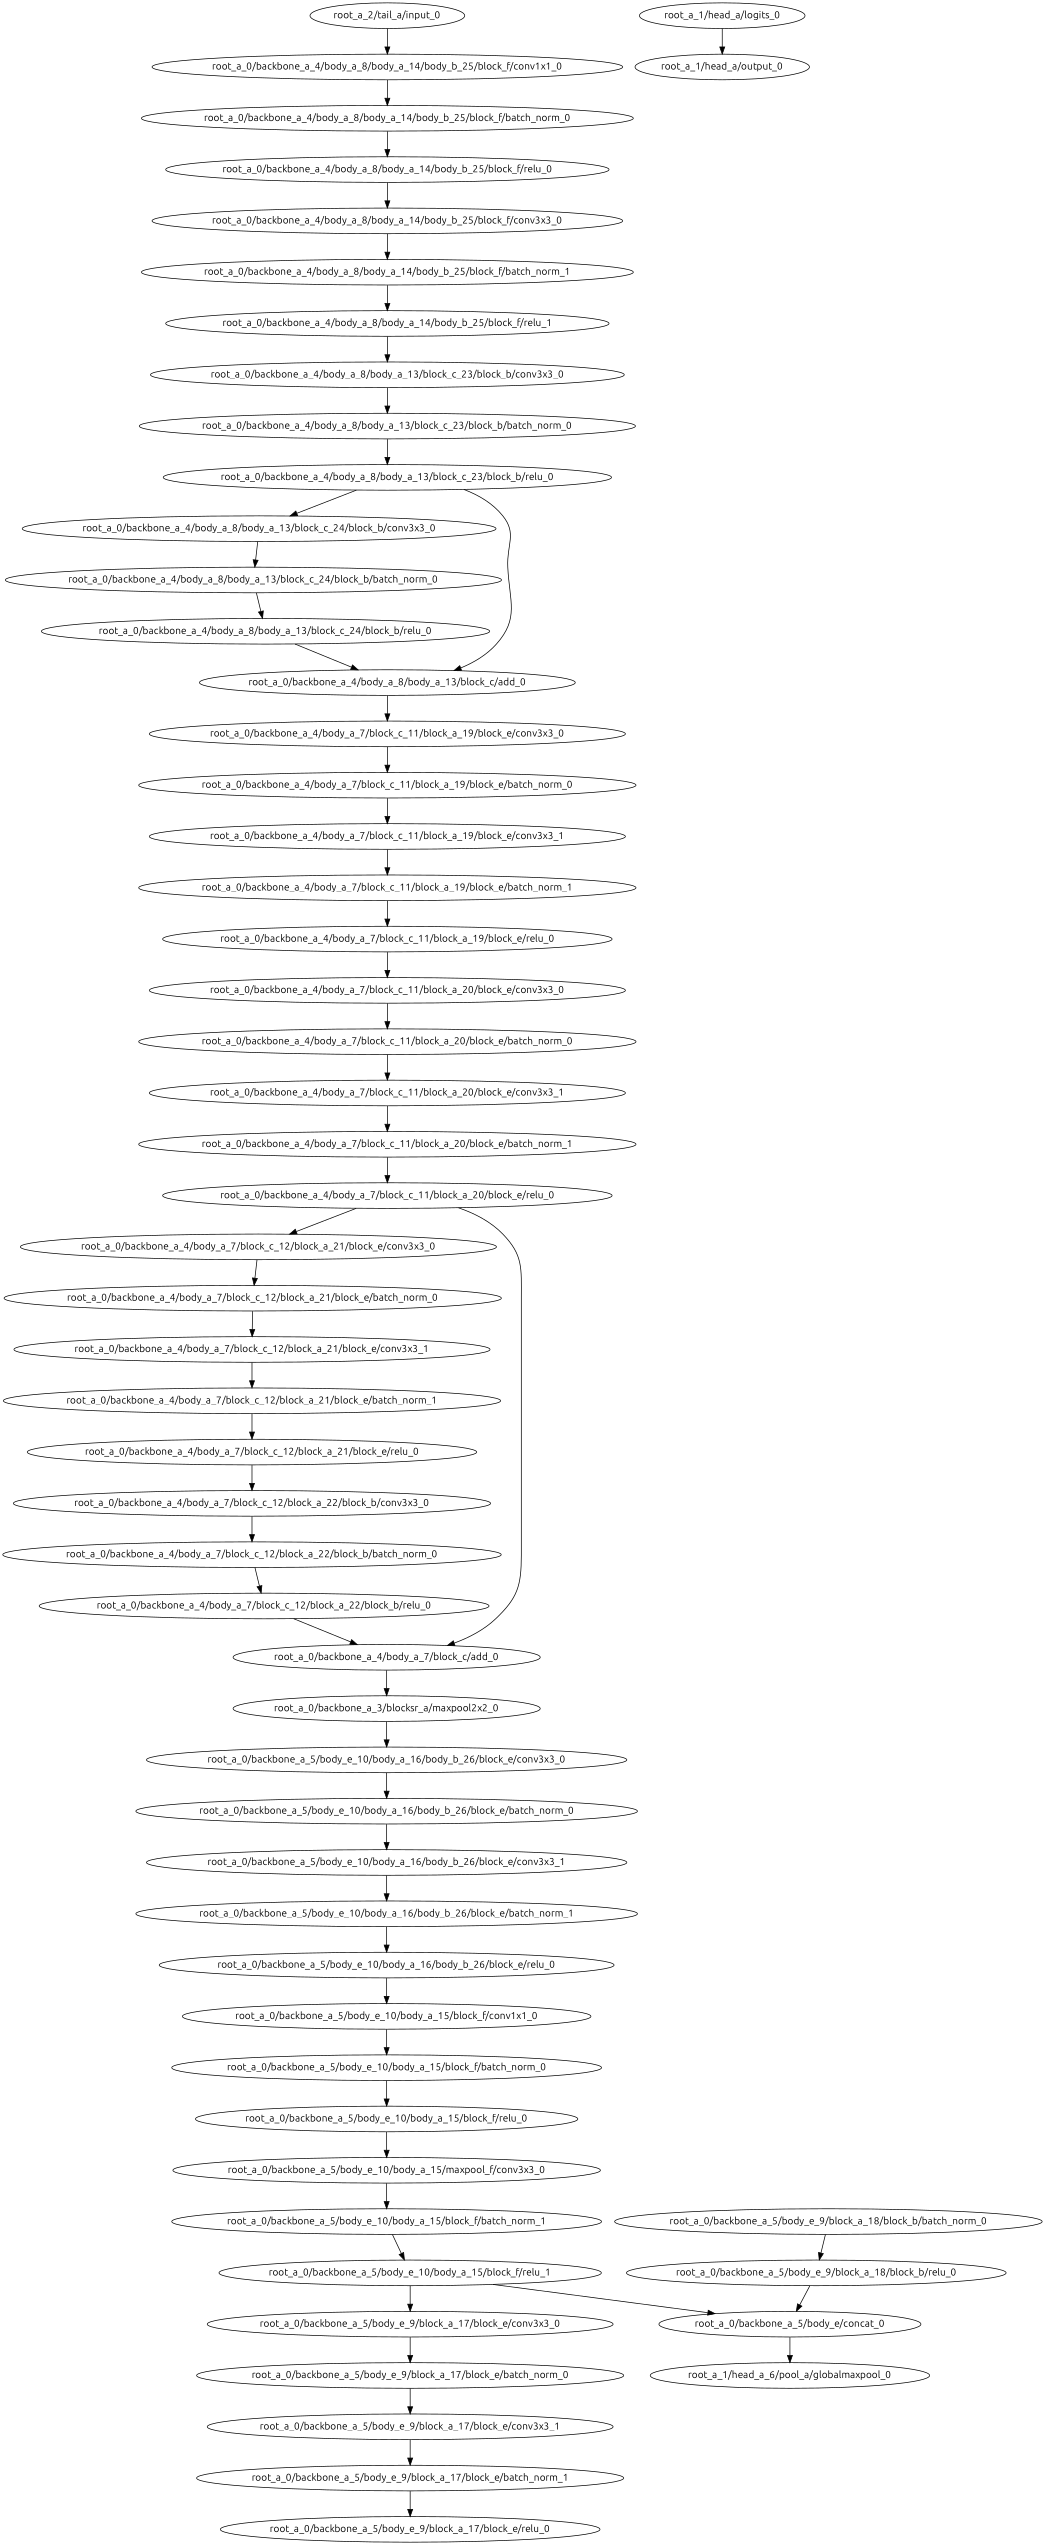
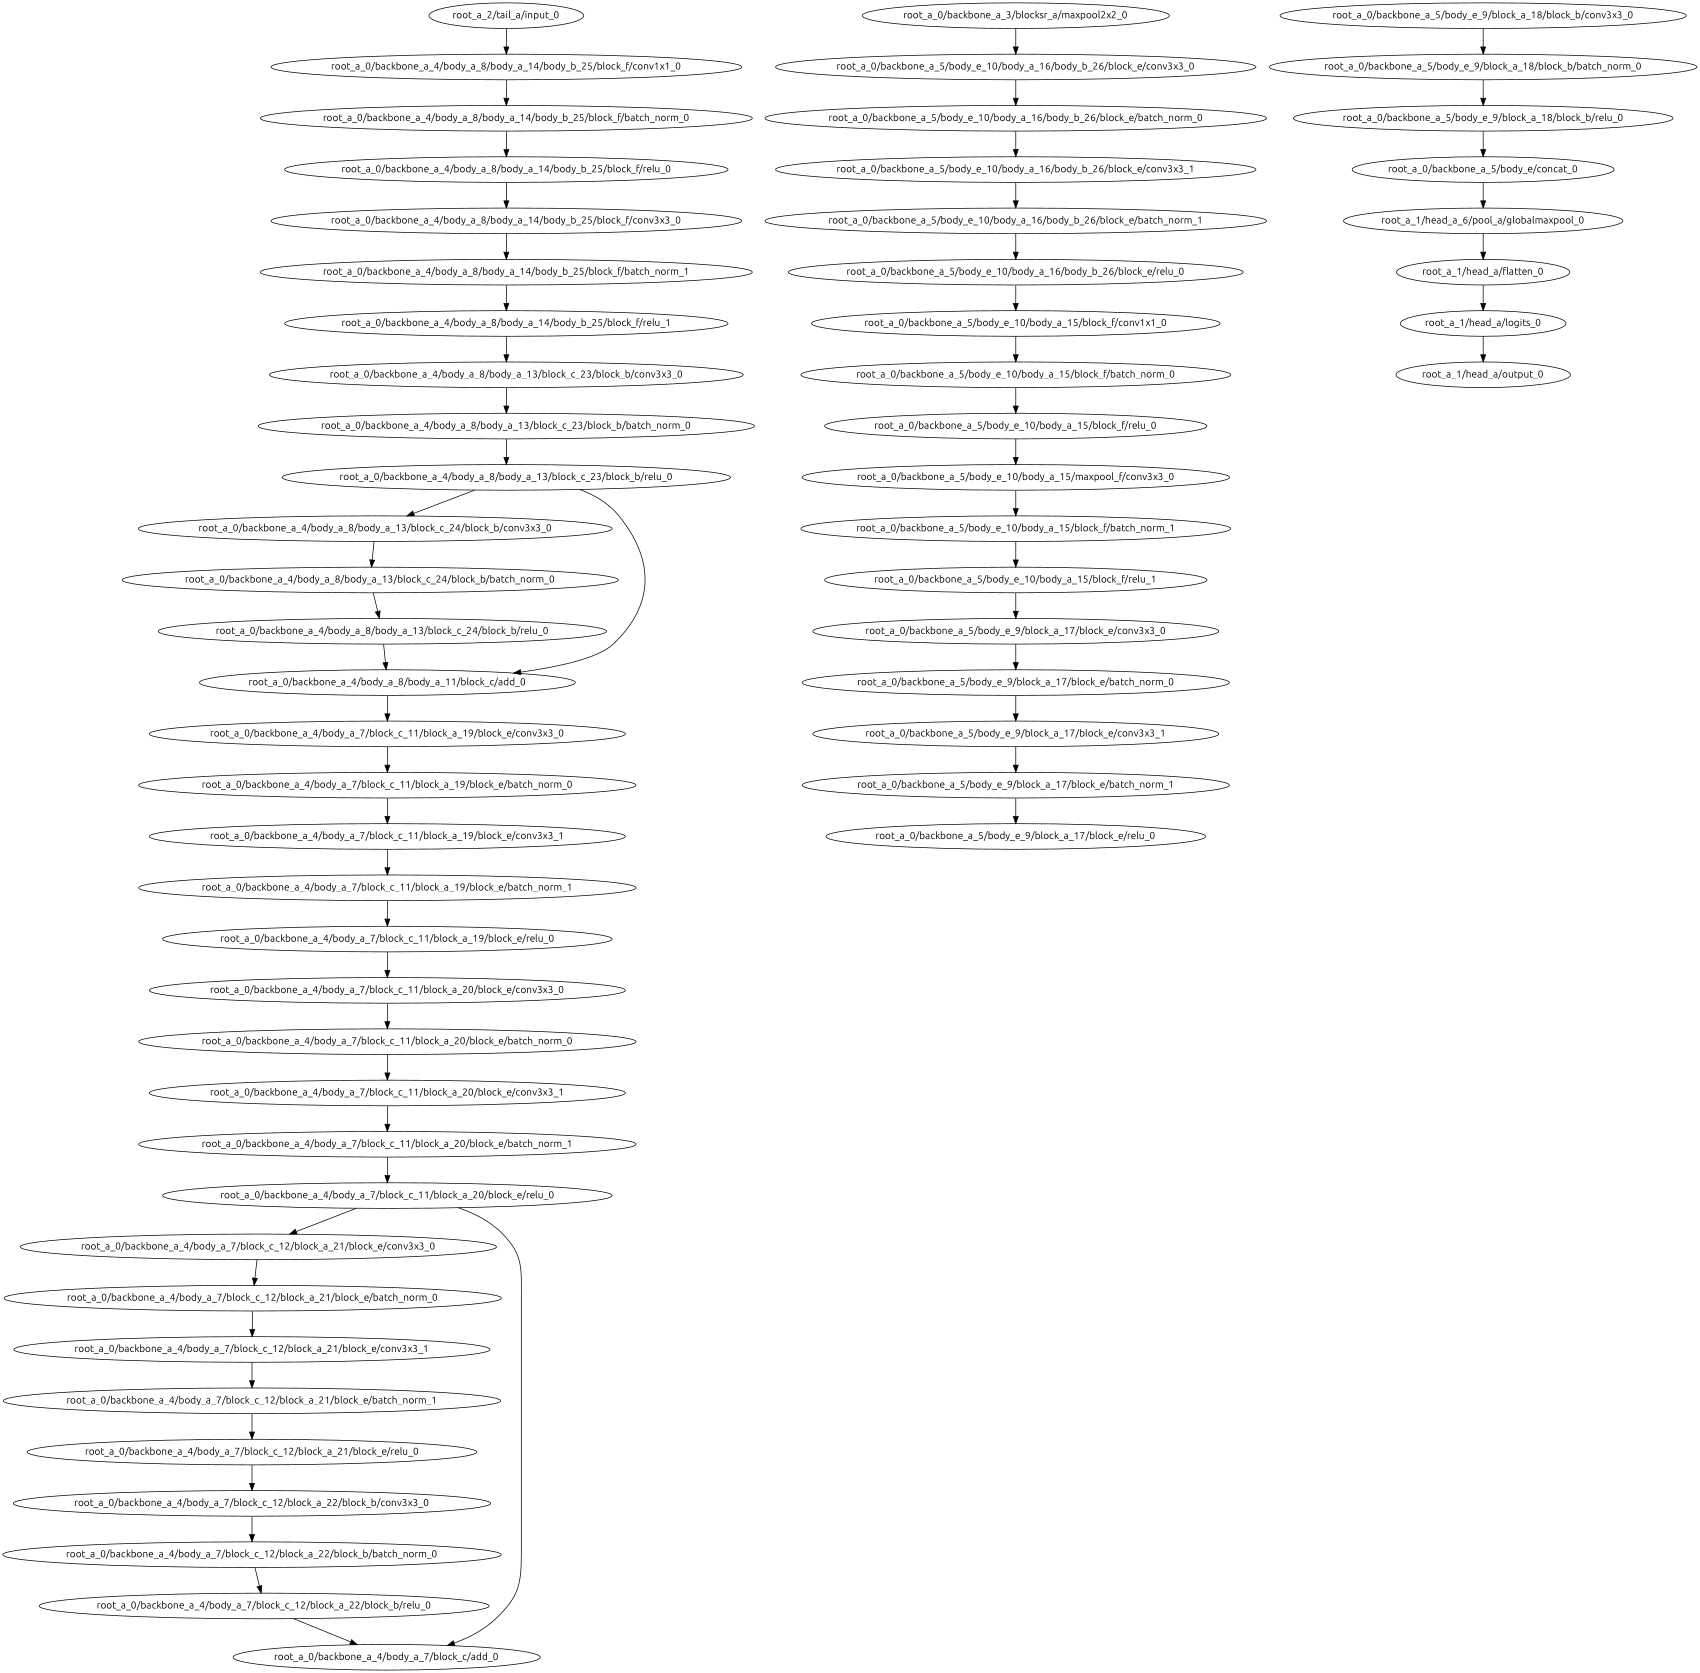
node "root_a_0/backbone_a_5/body_e_9/block_a_18/block_b/conv3x3_0": added
node "root_a_1/head_a/flatten_0": added
node "root_a_0/backbone_a_4/body_a_8/body_a_13/block_c/add_0": label "root_a_0/backbone_a_4/body_a_8/body_a_13/block_c/add_0" -> "root_a_0/backbone_a_4/body_a_8/body_a_11/block_c/add_0"
edge "root_a_0/backbone_a_4/body_a_7/block_c/add_0" -> "root_a_0/backbone_a_3/blocksr_a/maxpool2x2_0": removed
edge "root_a_0/backbone_a_5/body_e_10/body_a_15/block_f/relu_1" -> "root_a_0/backbone_a_5/body_e/concat_0": removed
